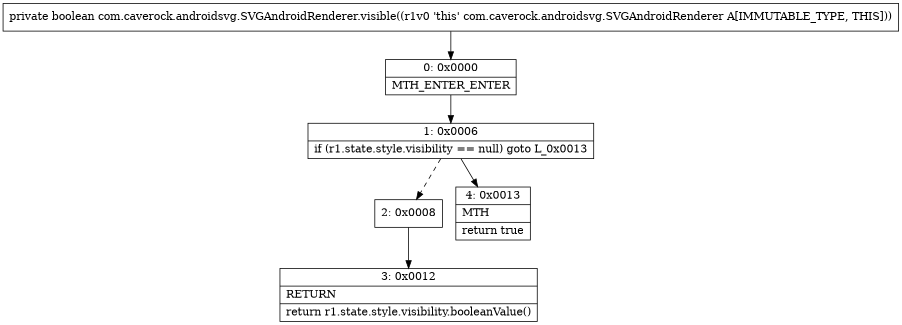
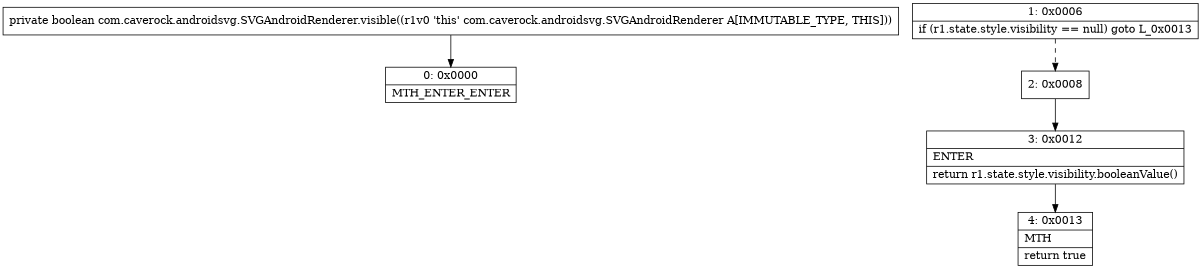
edge "0: 0x0000" -> "1: 0x0006": removed
edge "1: 0x0006" -> "4: 0x0013": now "3: 0x0012" -> "4: 0x0013"
node "3: 0x0012": text "RETURN" -> "ENTER"
